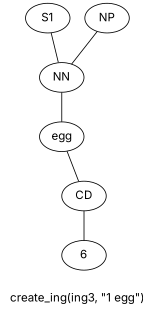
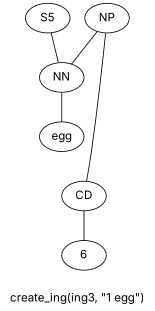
node "S1": label "S1" -> "S5"
edge "egg" -- "CD": now "NP" -- "CD"
